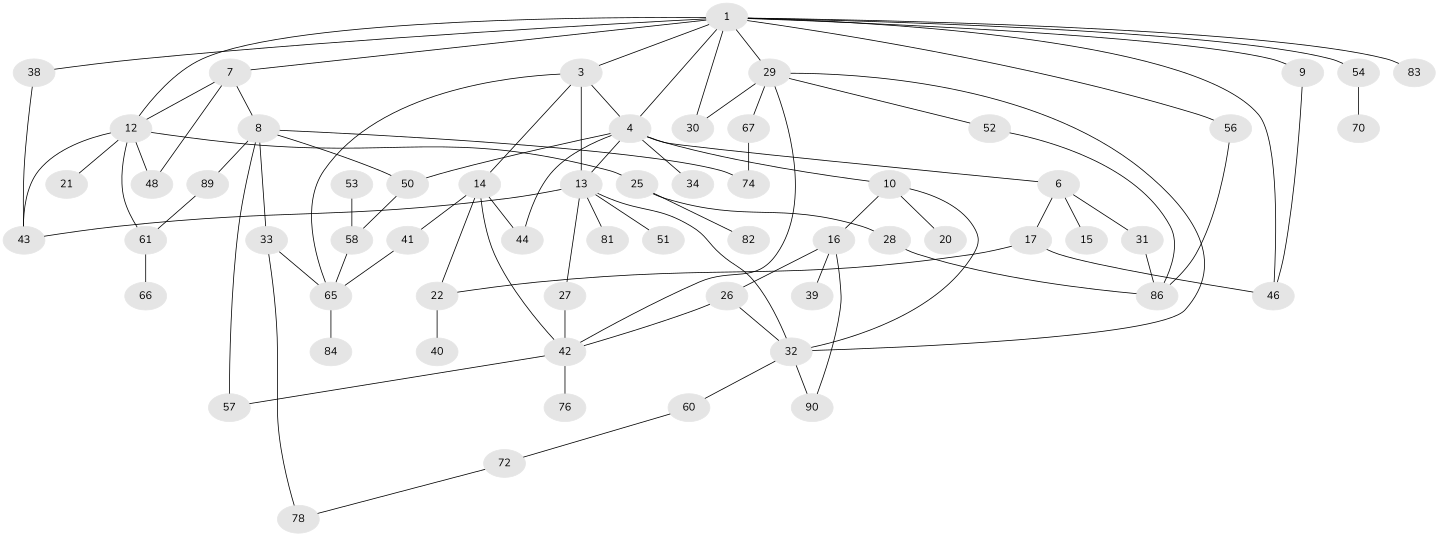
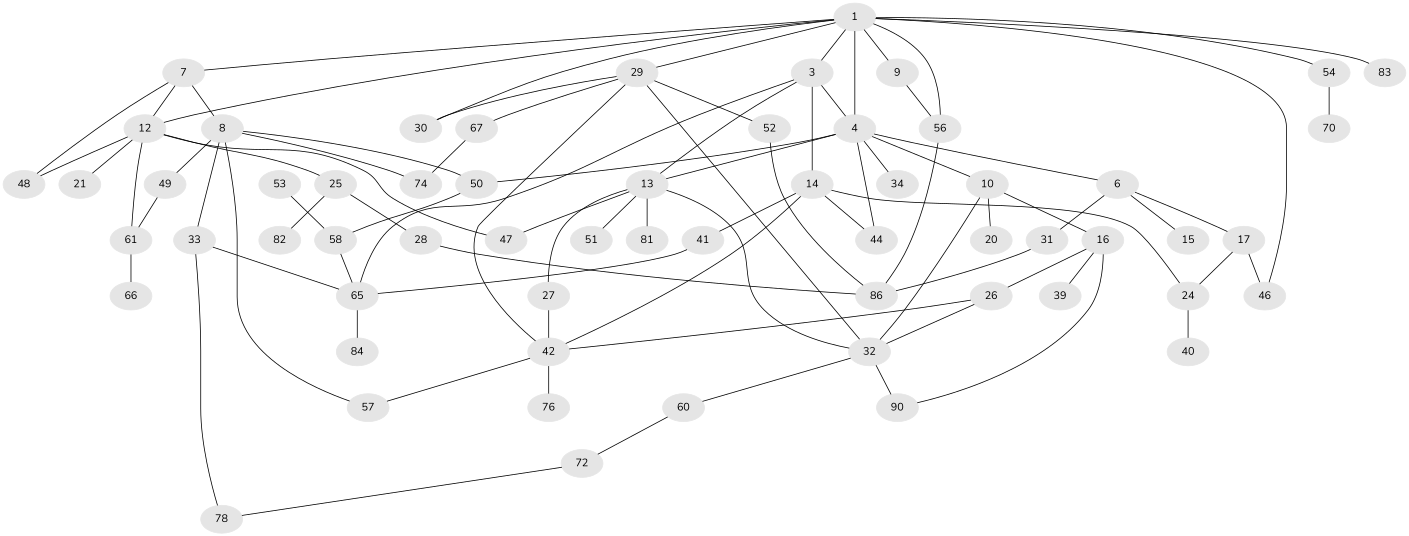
node "38": removed
node "89": label "89" -> "49"
edge "9" -- "46": now "9" -- "56"
node "43": label "43" -> "47"
node "22": label "22" -> "24"
